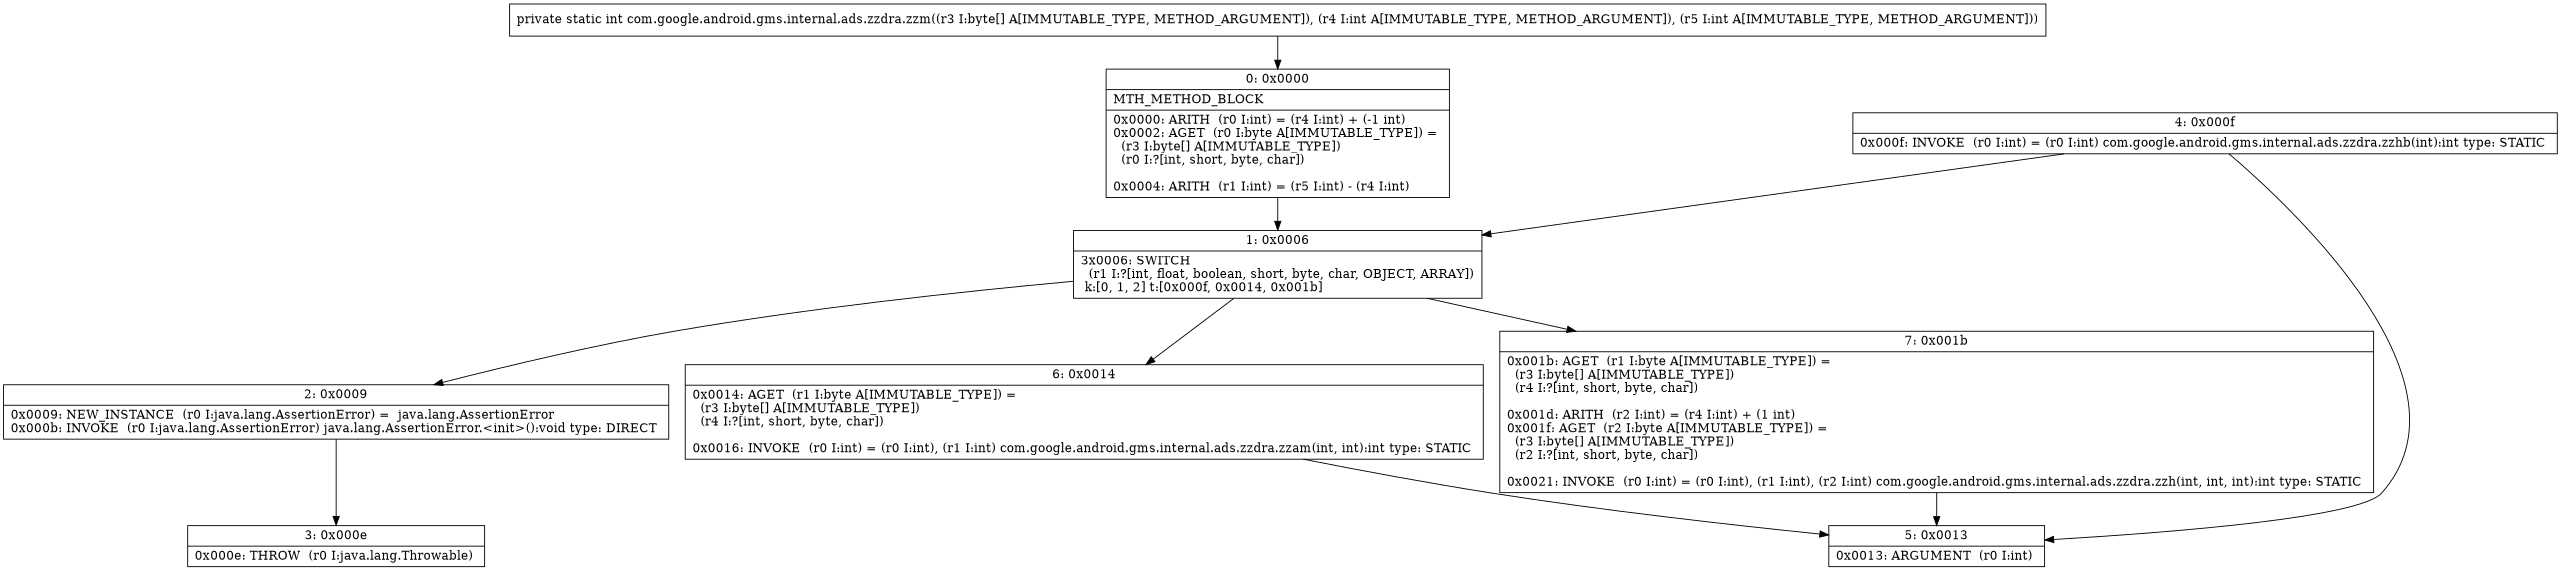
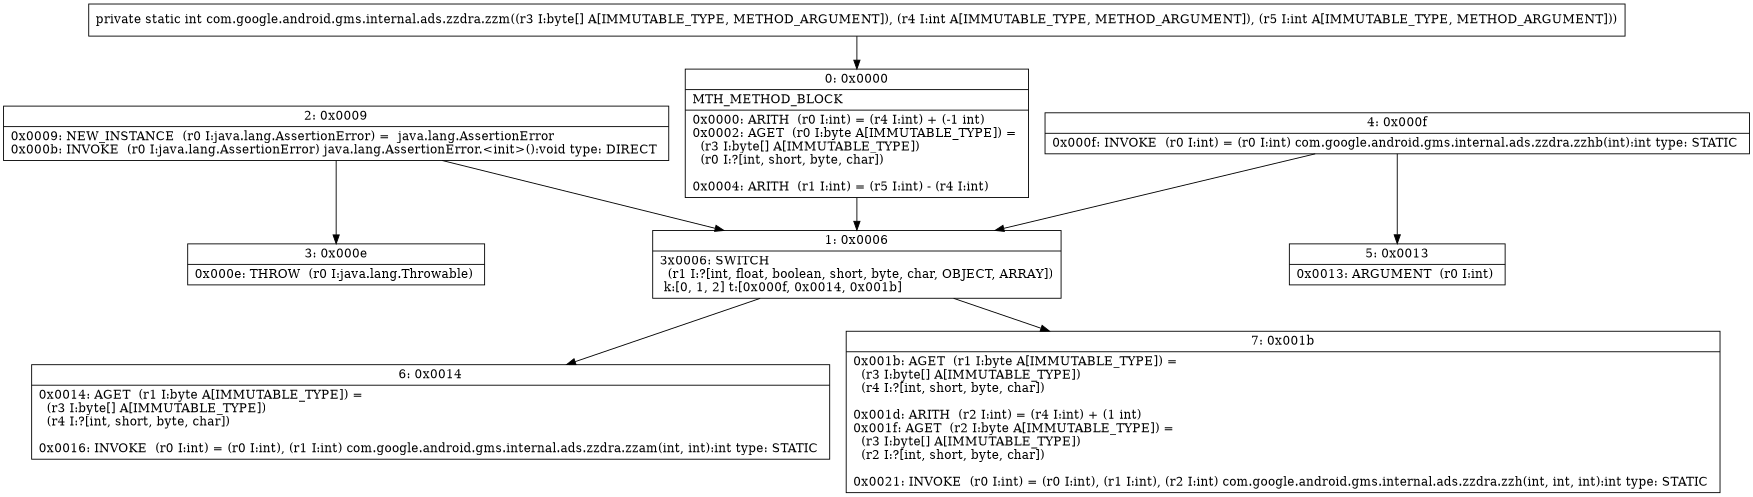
edge "1: 0x0006" -> "2: 0x0009": reversed
edge "6: 0x0014" -> "5: 0x0013": removed
edge "7: 0x001b" -> "5: 0x0013": removed
